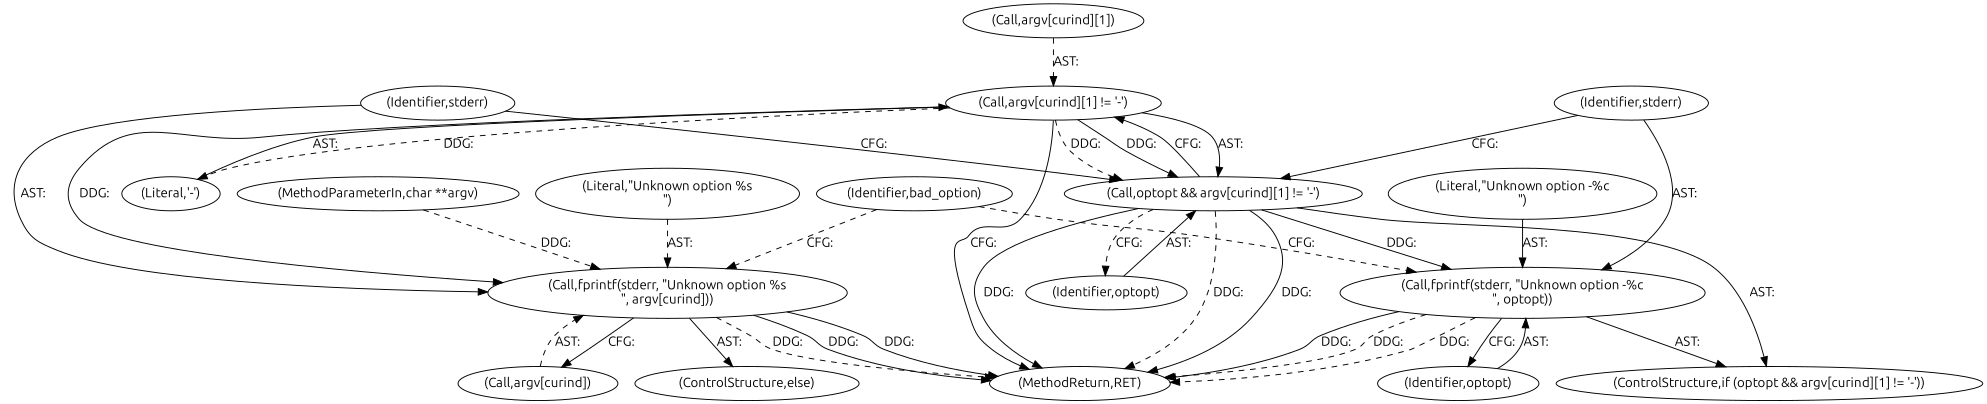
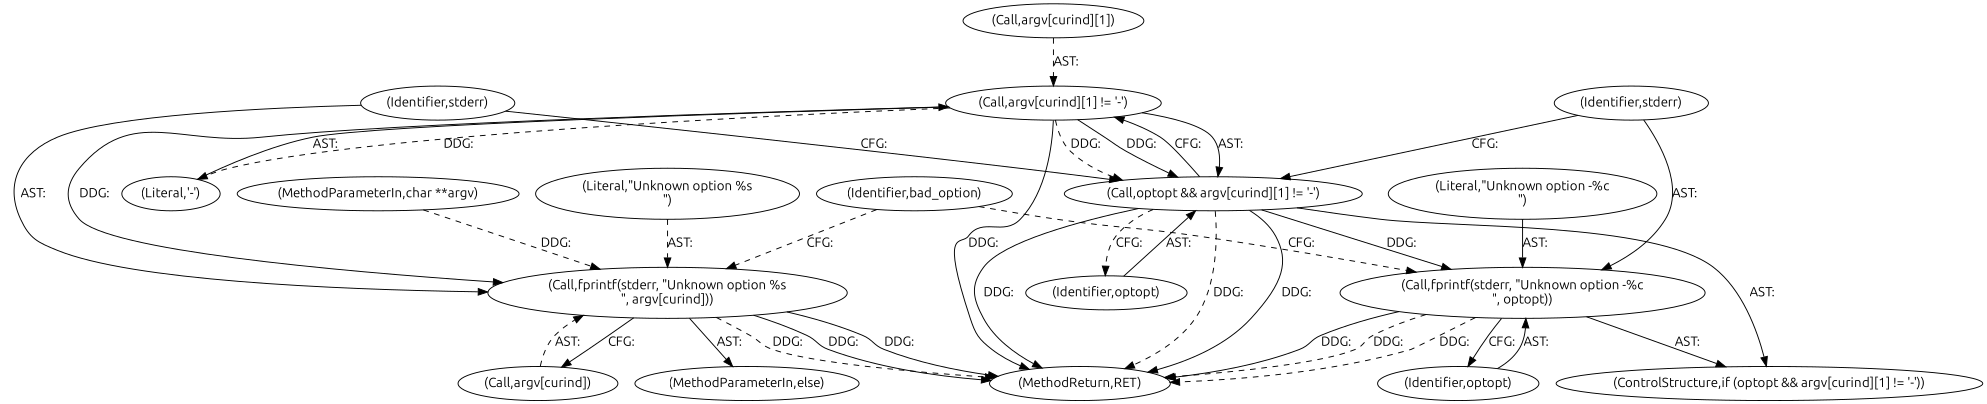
edge "(Call,argv[curind][1] != '-')" -> "(MethodReturn,RET)": label "CFG: " -> "DDG: "
node "(ControlStructure,else)": label "(ControlStructure,else)" -> "(MethodParameterIn,else)"
